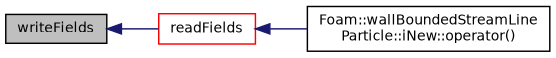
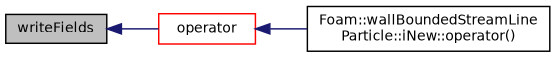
node "readFields": label "readFields" -> "operator"
